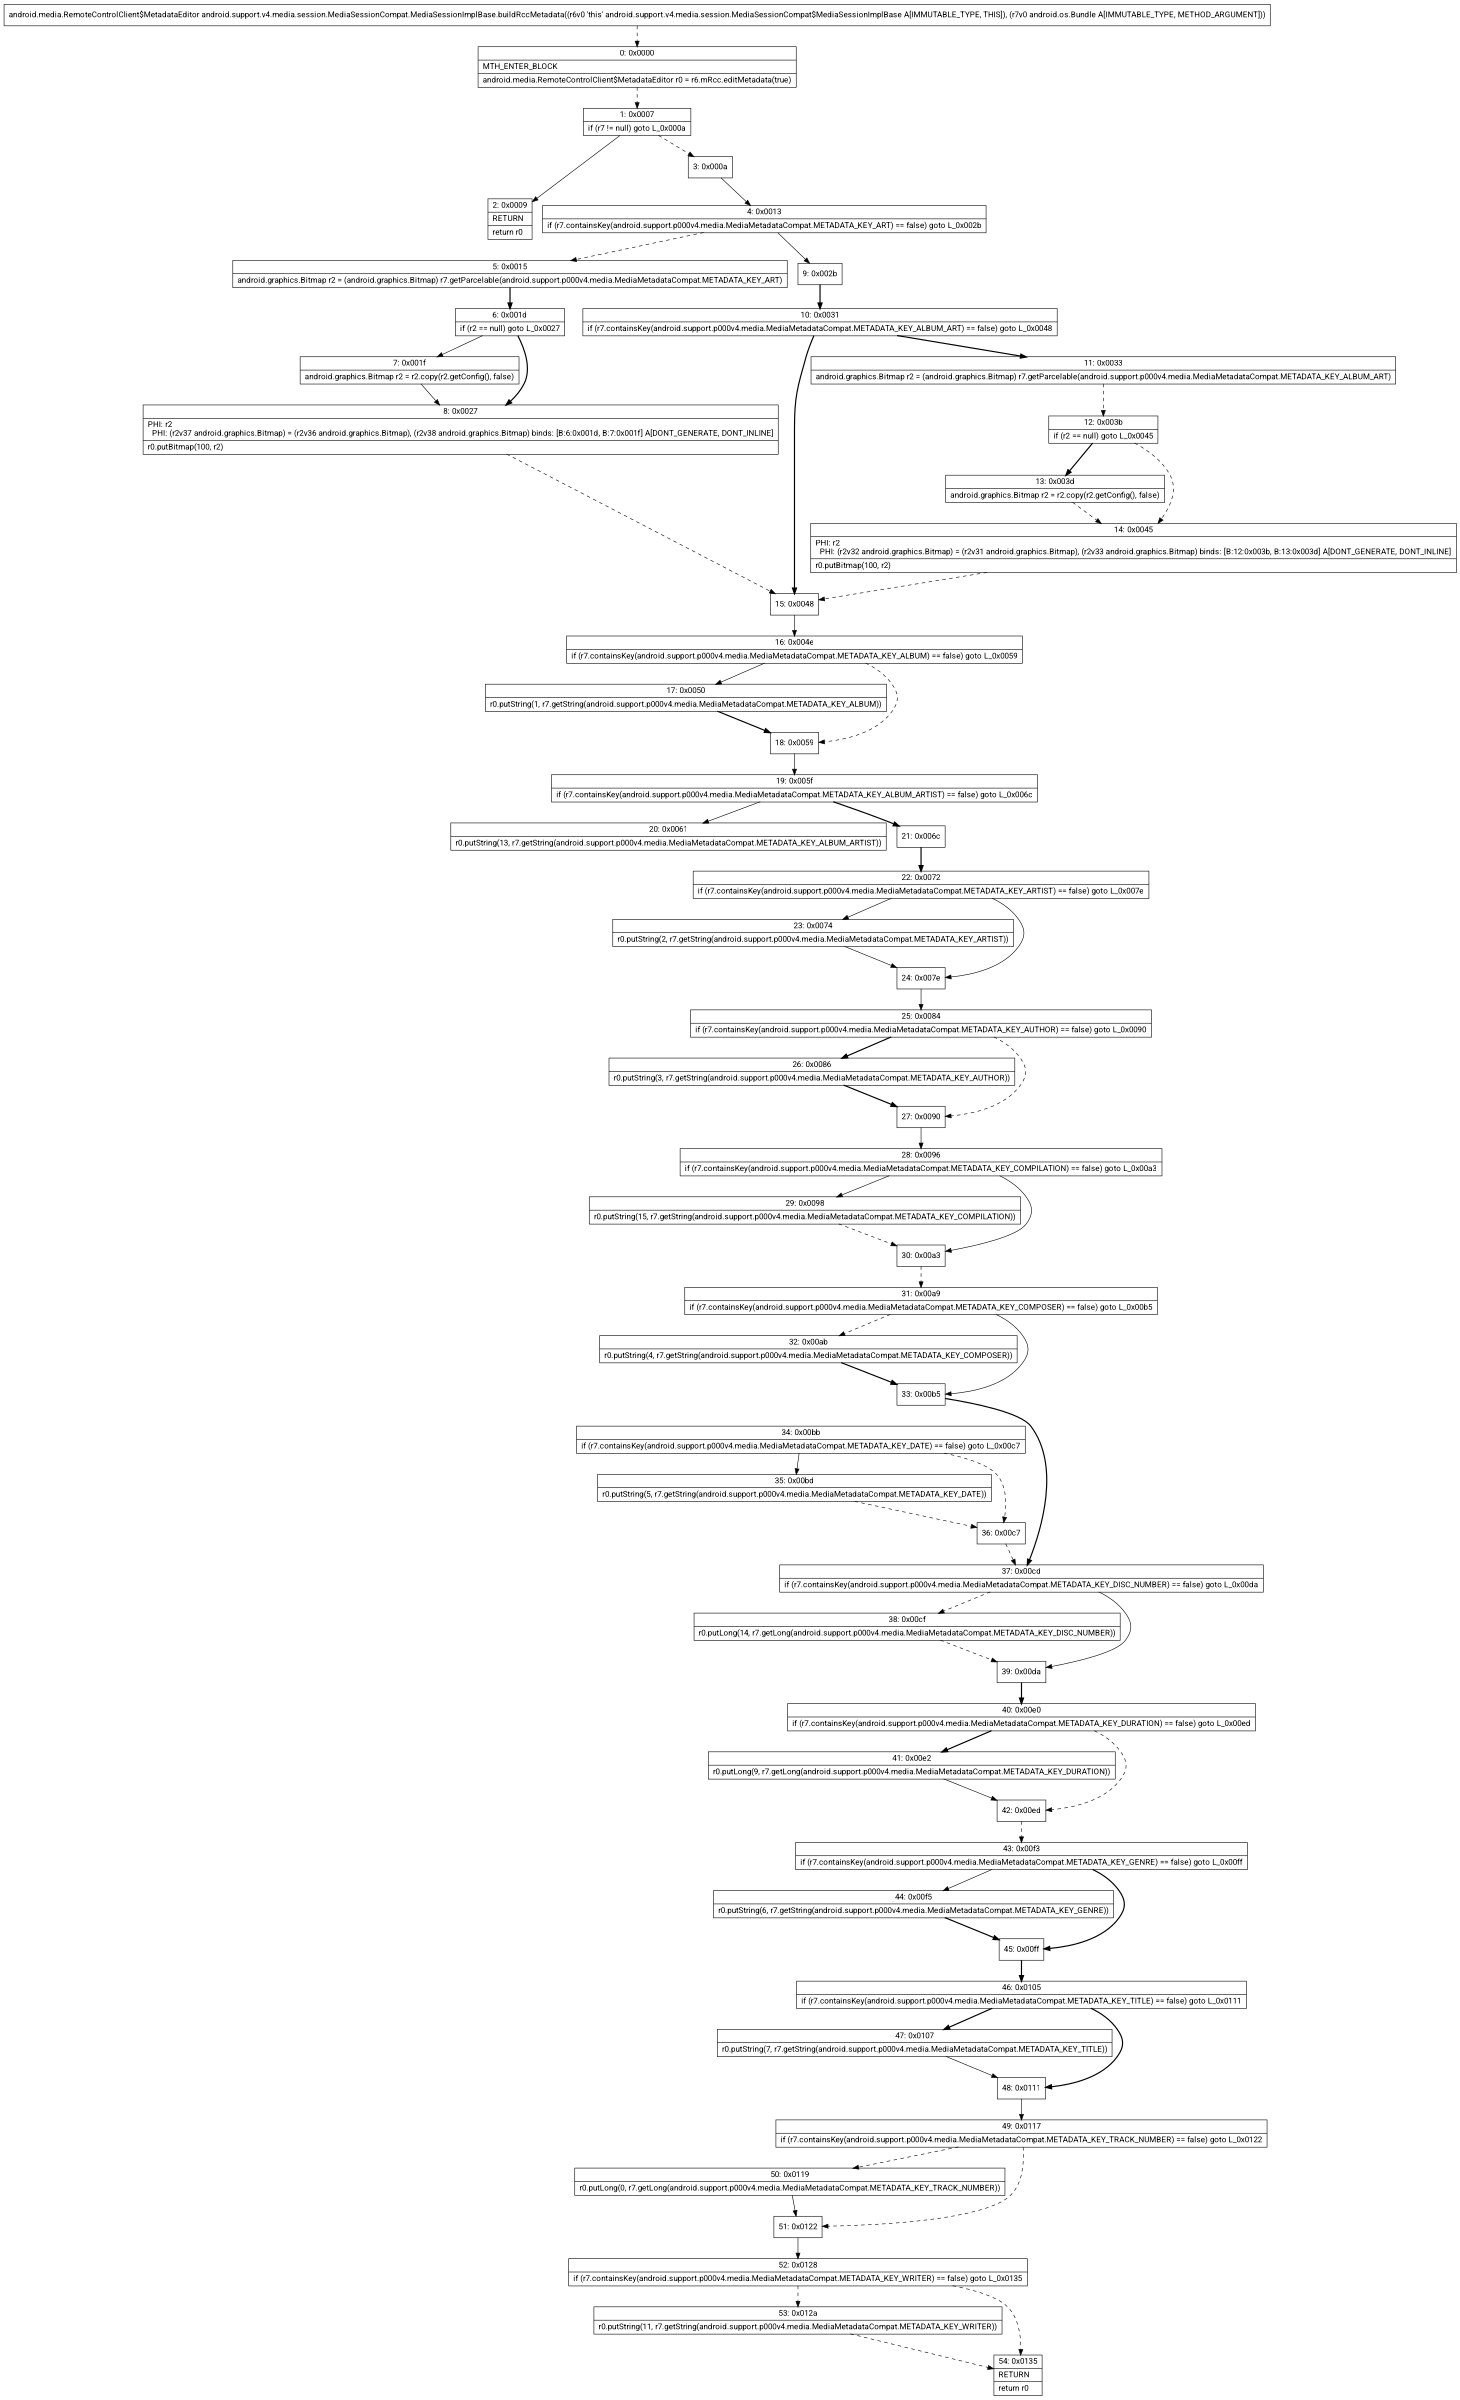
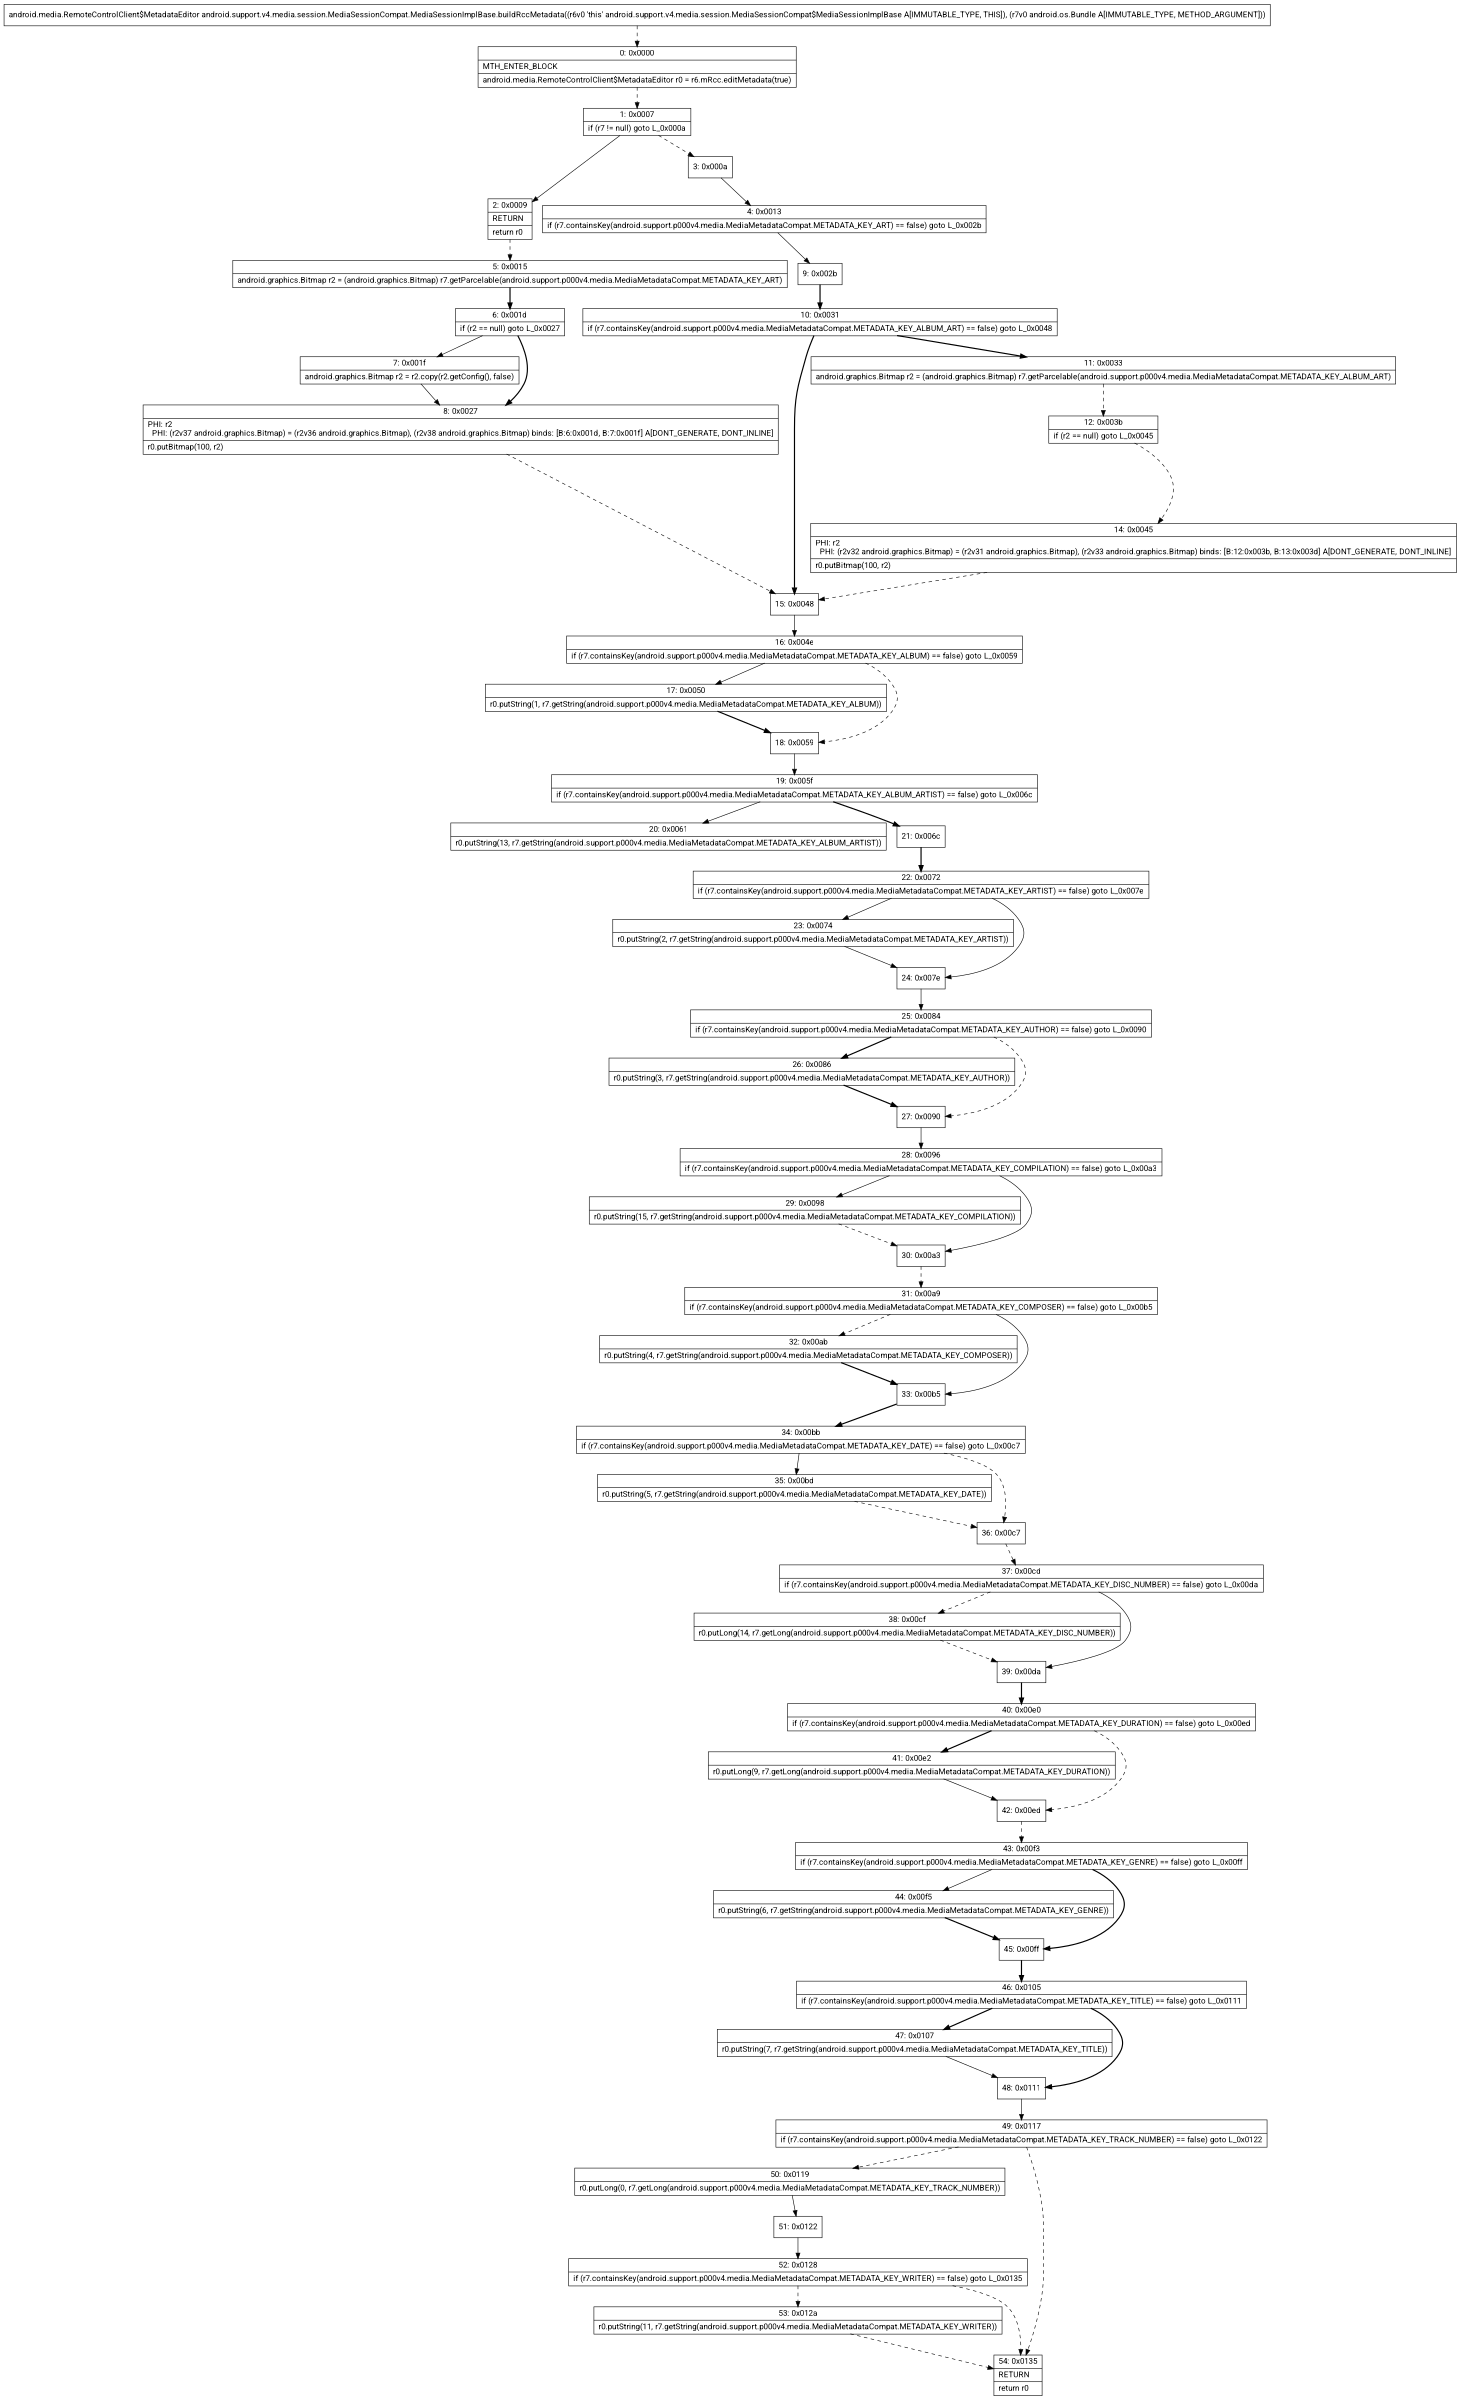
edge "4: 0x0013" -> "5: 0x0015": now "2: 0x0009" -> "5: 0x0015"
node "13: 0x003d": removed
edge "33: 0x00b5" -> "37: 0x00cd": now "33: 0x00b5" -> "34: 0x00bb"
edge "49: 0x0117" -> "51: 0x0122": now "49: 0x0117" -> "54: 0x0135"
